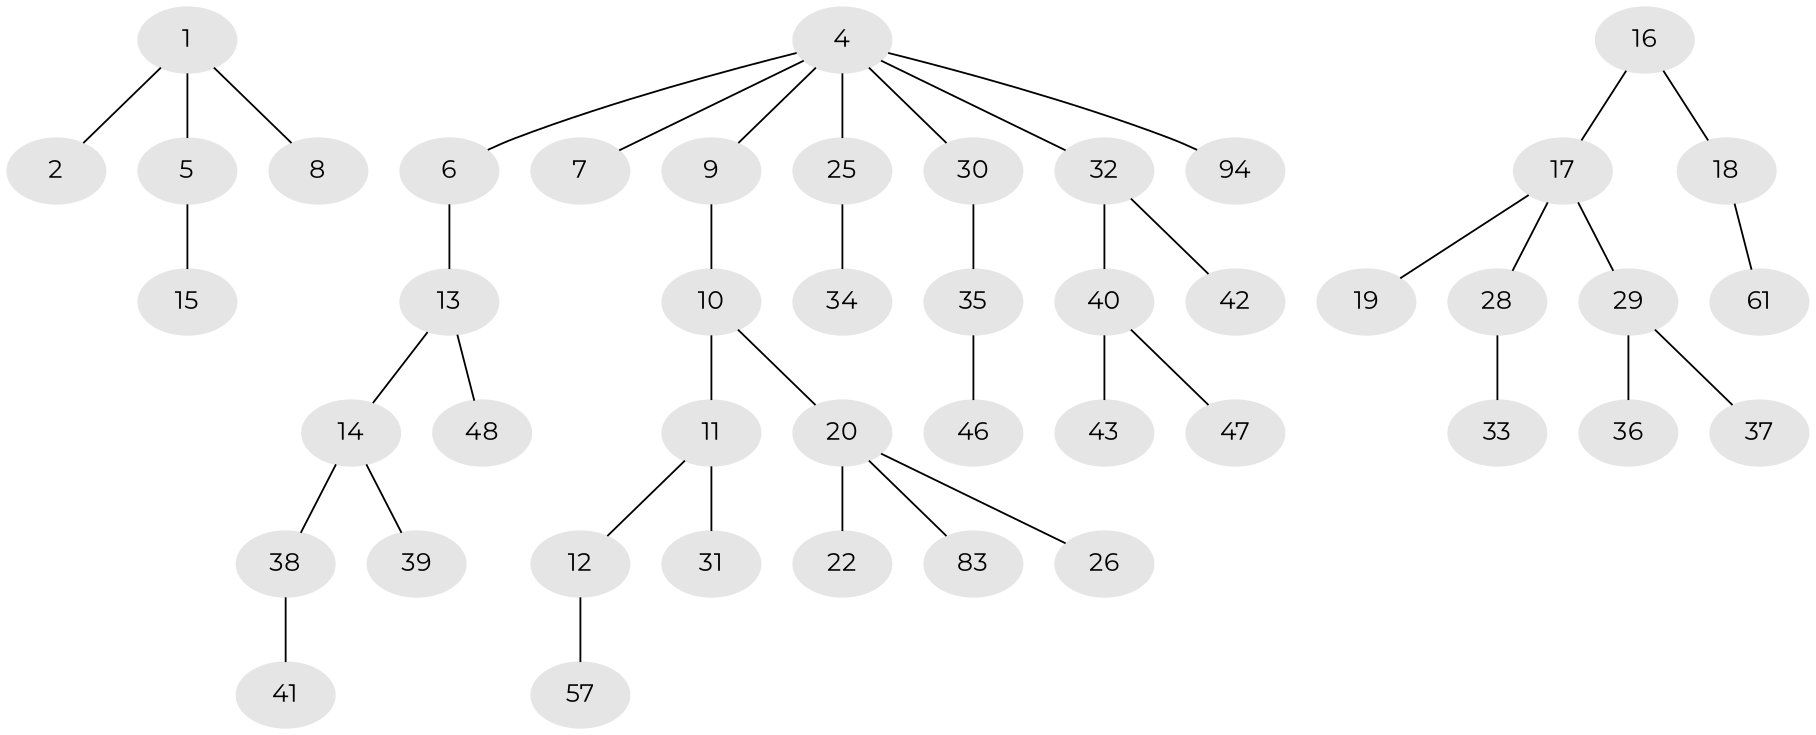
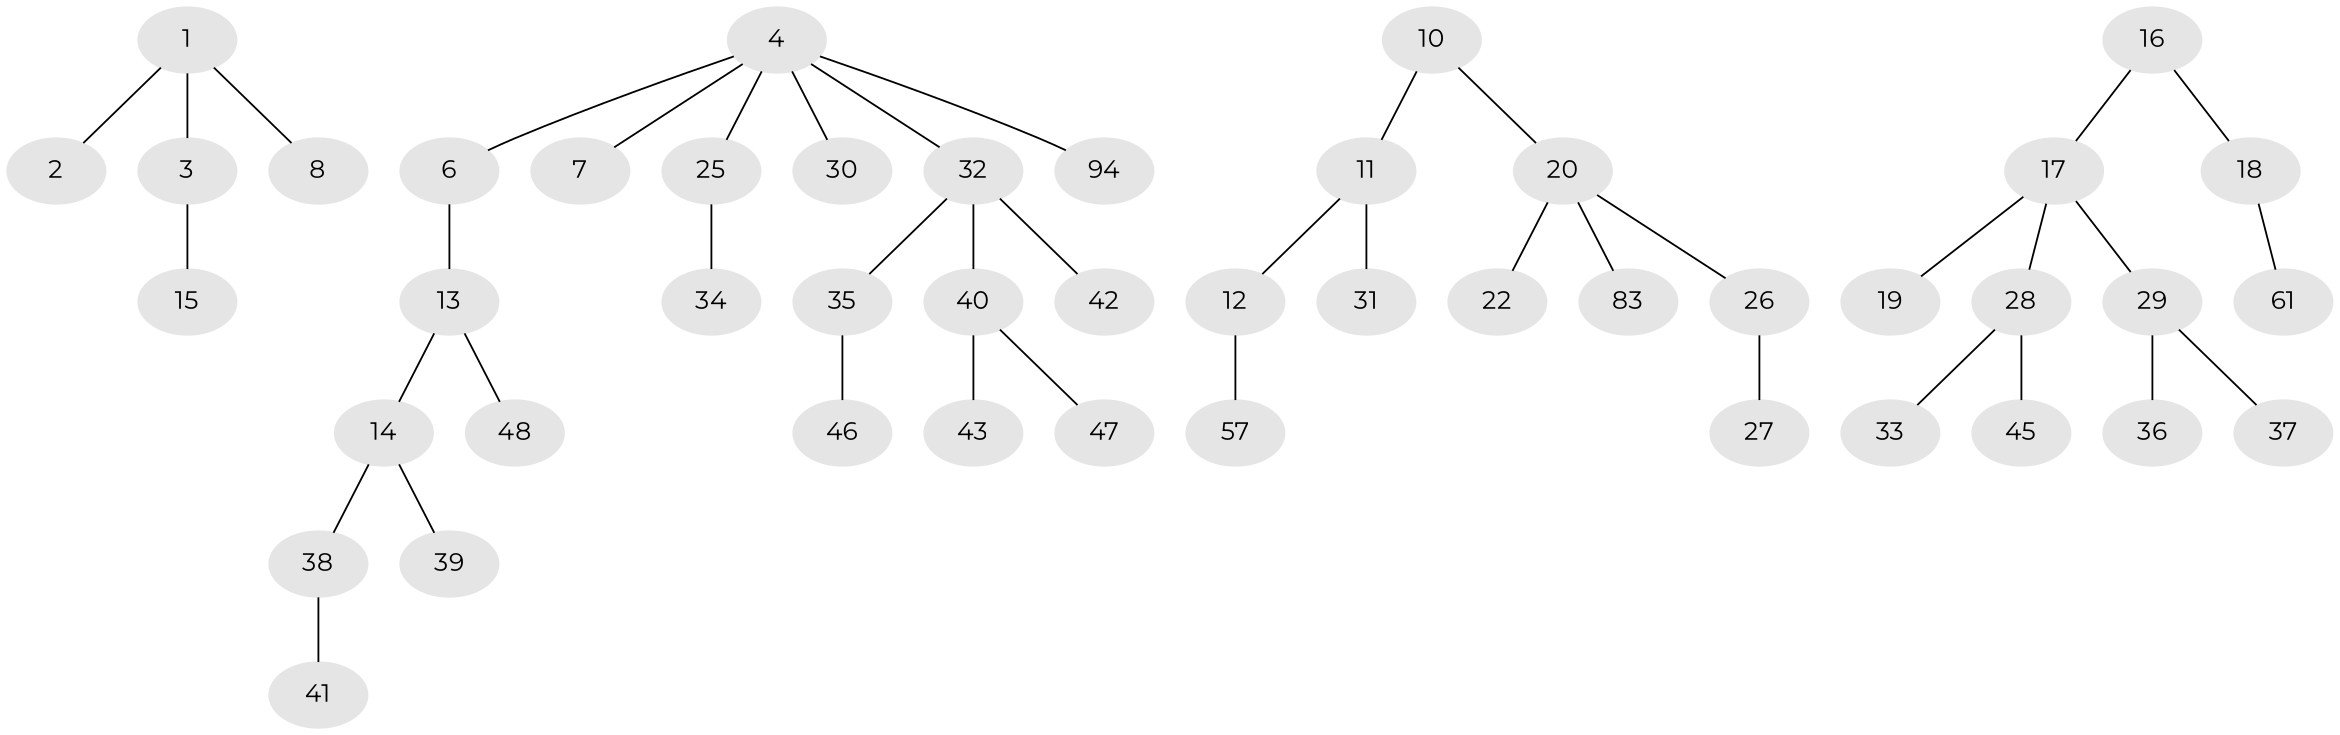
node "5": label "5" -> "3"
node "9": removed
edge "30" -- "35": now "32" -- "35"
node "27": added
node "45": added
